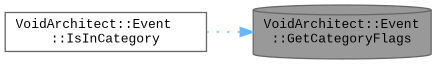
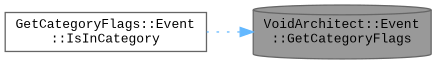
node "VoidArchitect::Event ::IsInCategory": label "VoidArchitect::Event ::IsInCategory" -> "GetCategoryFlags::Event ::IsInCategory"
